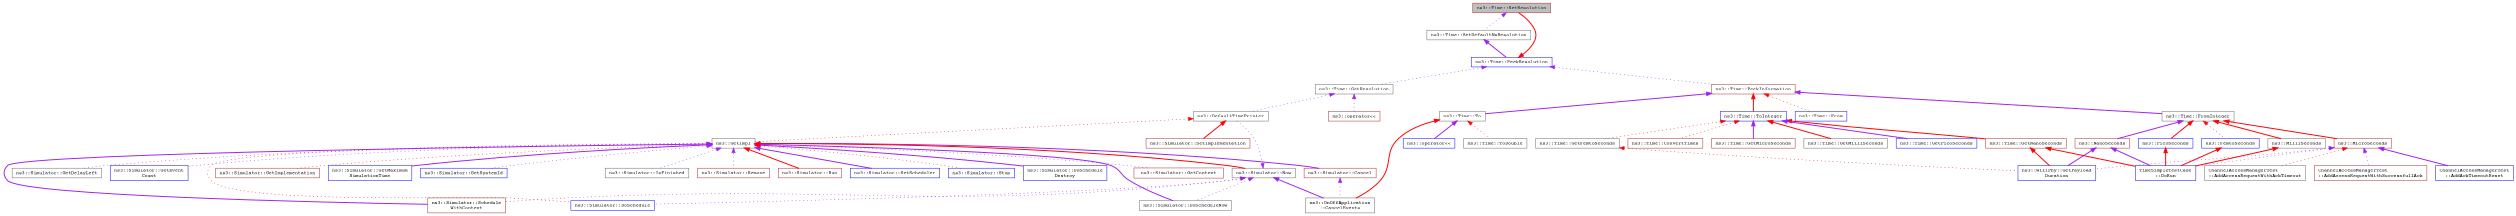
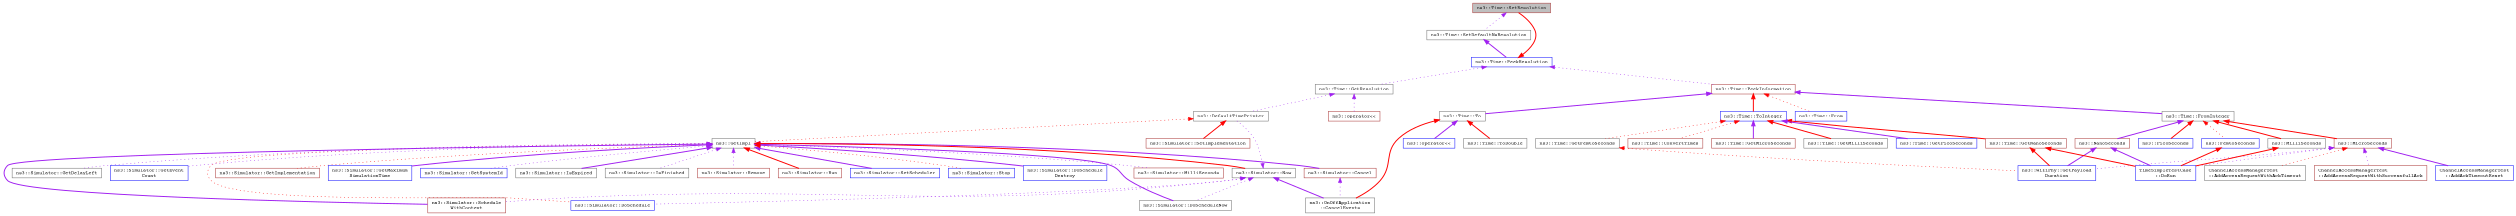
edge "ns3::Time::ToDouble" -> "ns3::Time::To": style dotted -> bold
edge "TimeSimpleTestCase ::DoRun" -> "ns3::PicoSeconds": removed
node "ns3::Simulator::IsExpired": added
node "ns3::Simulator::GetContext": label "ns3::Simulator::GetContext" -> "ns3::Simulator::MilliSeconds"
